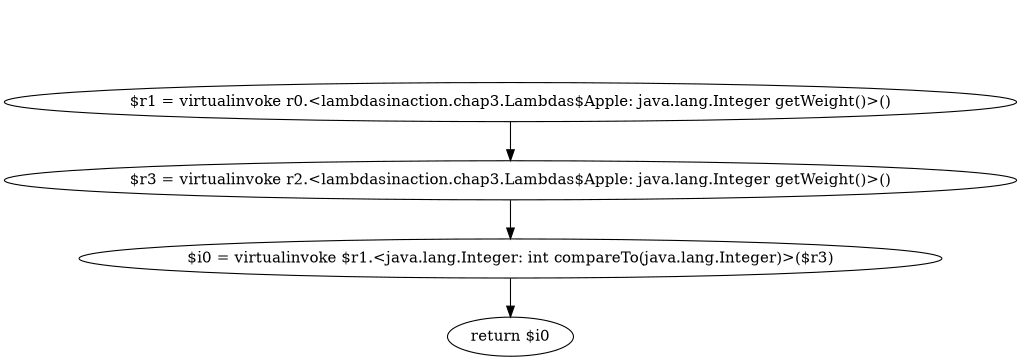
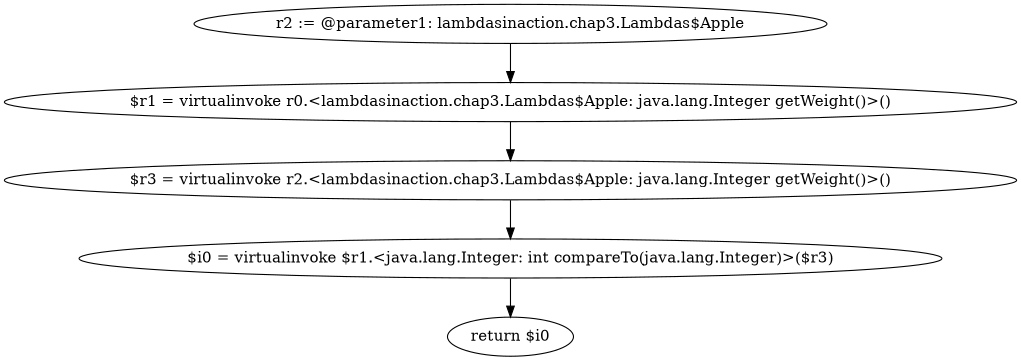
node "r2 := @parameter1: lambdasinaction.chap3.Lambdas$Apple": added
